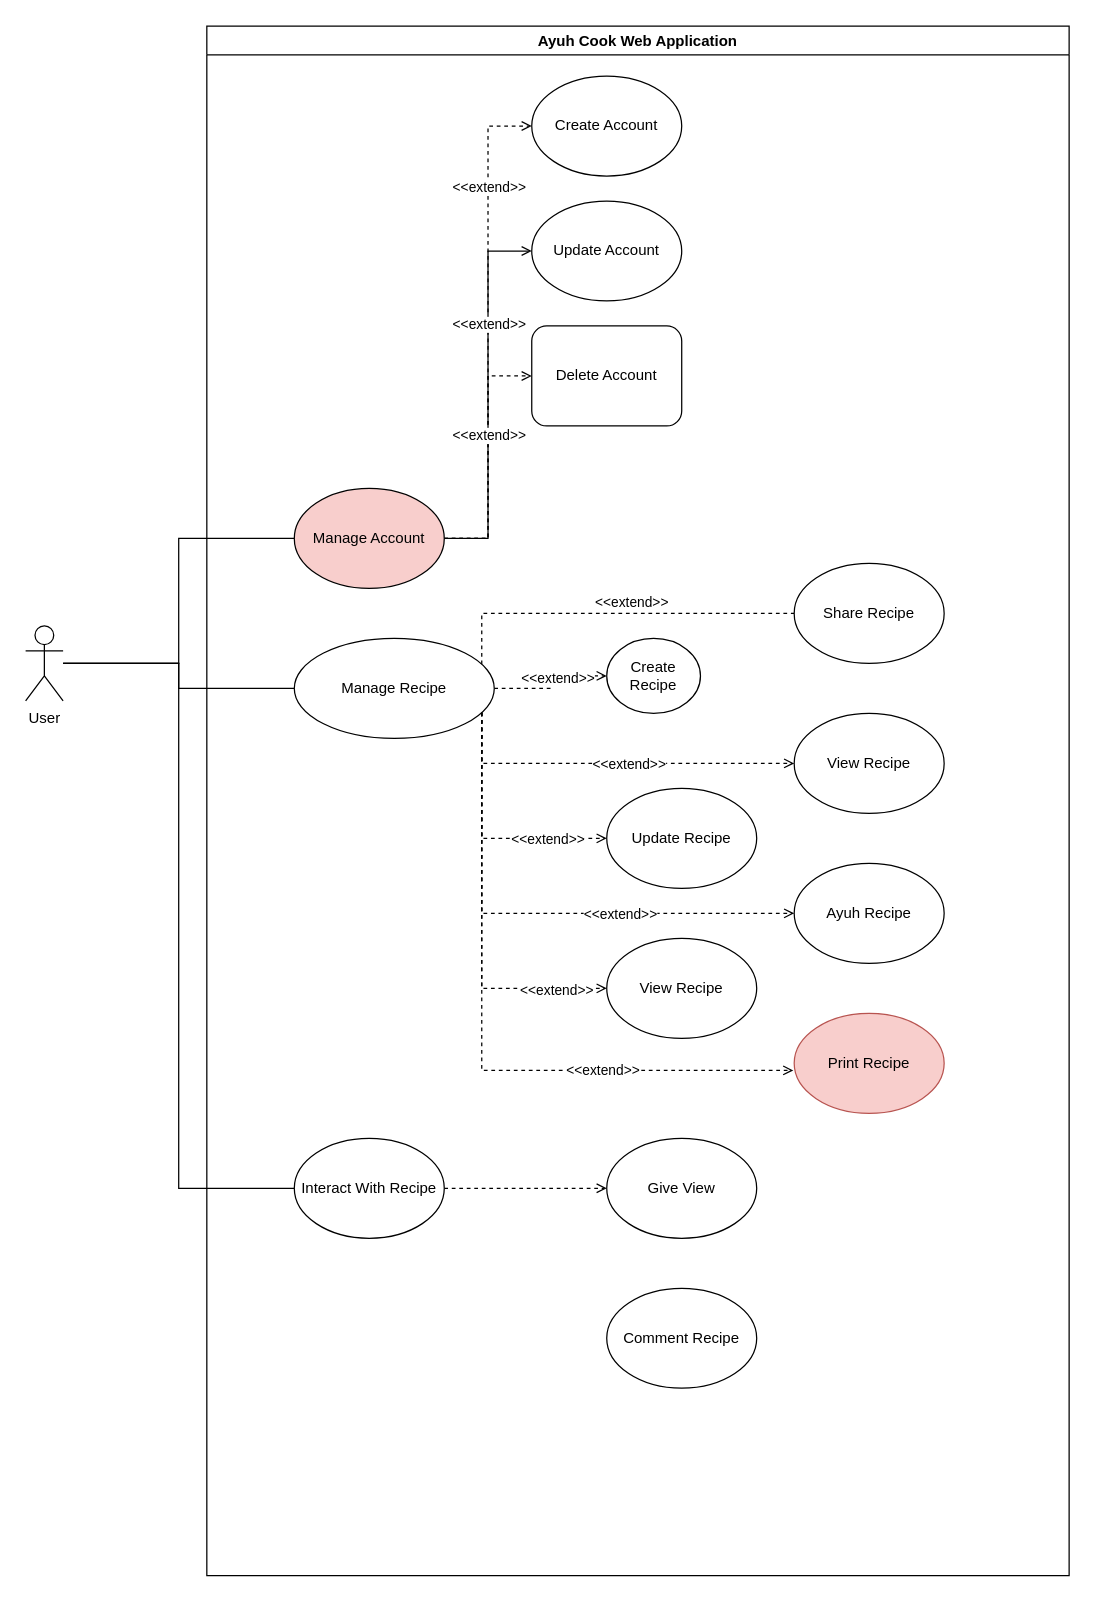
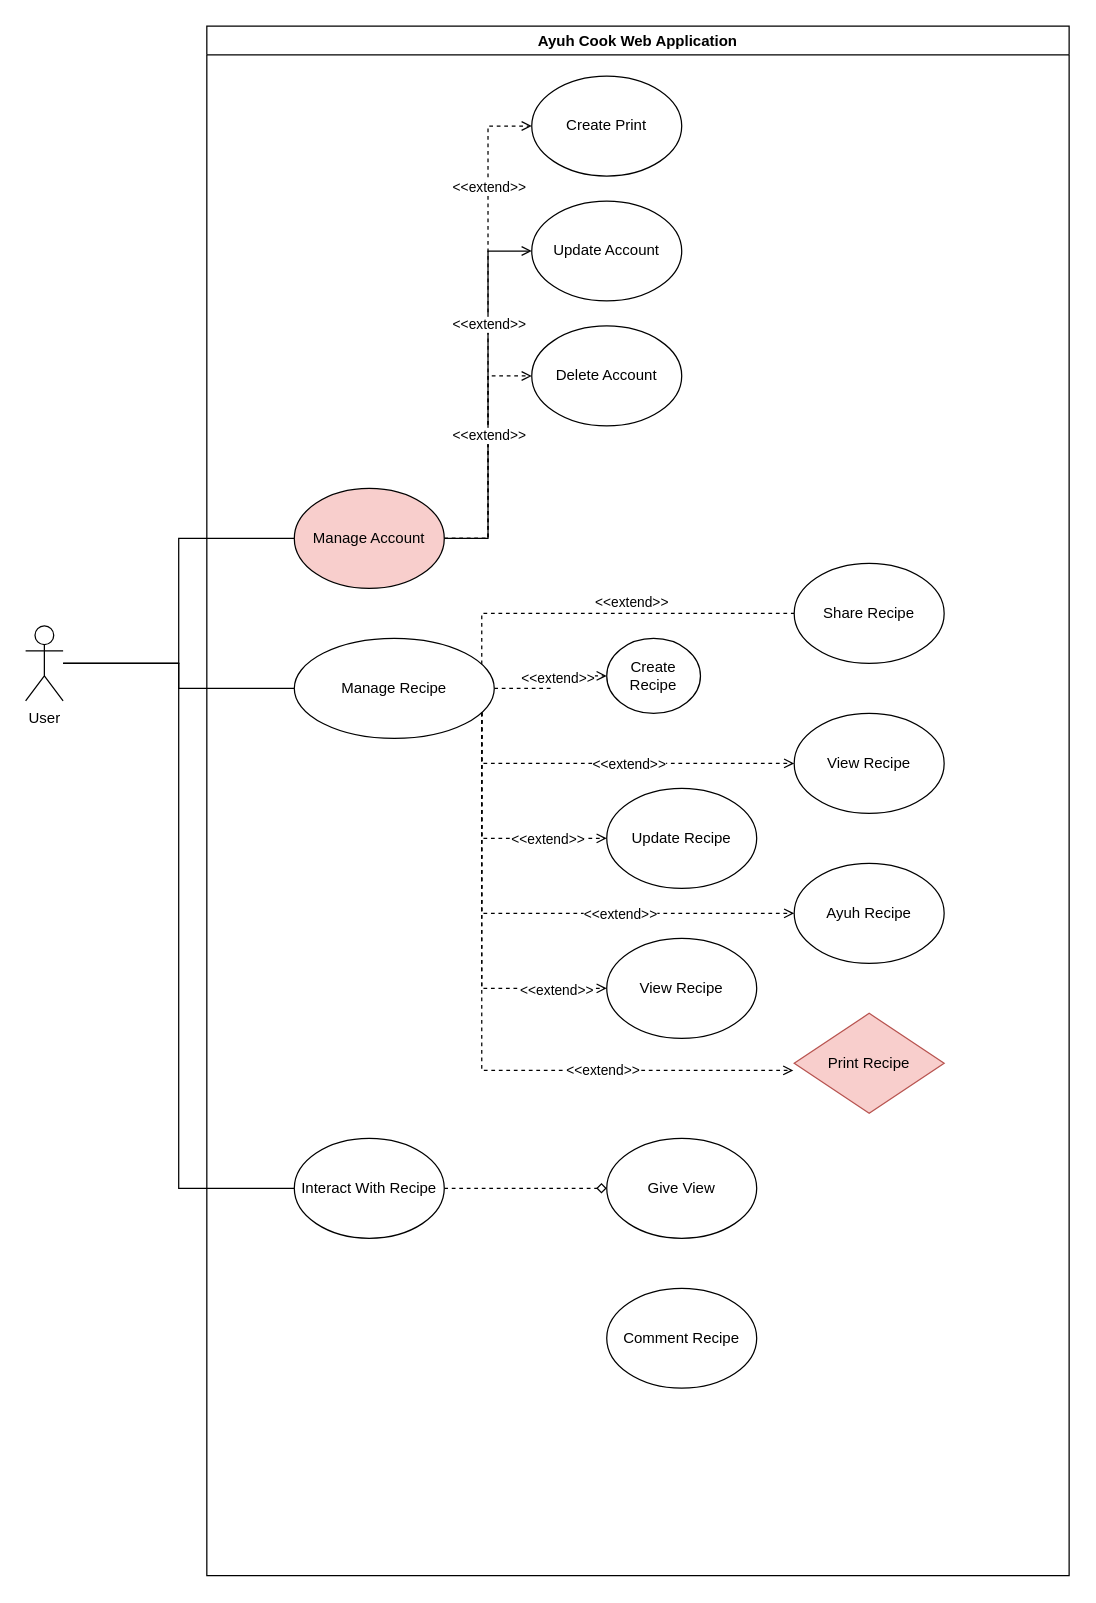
node "Create Account": label "Create Account" -> "Create Print"
node "Delete Account": shape rounded rectangle -> ellipse
node "Print Recipe": shape ellipse -> diamond
edge "Interact With Recipe" -> "Give View": arrowhead open -> diamond
